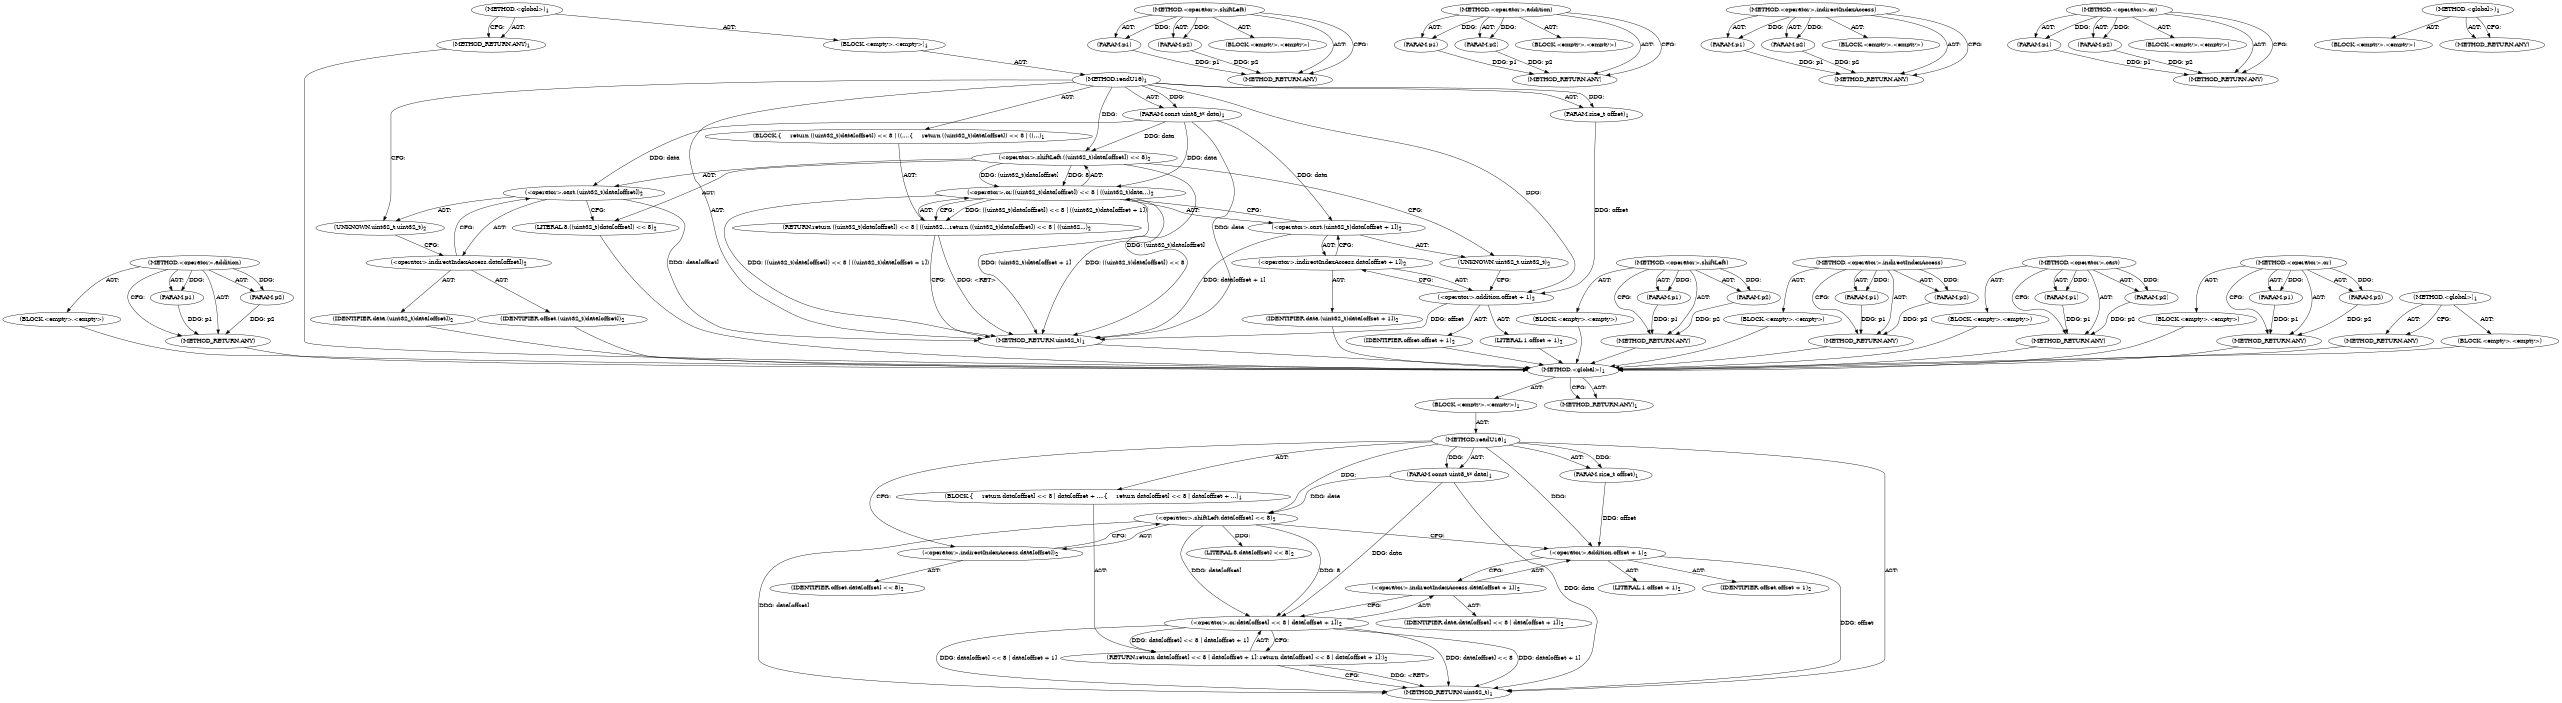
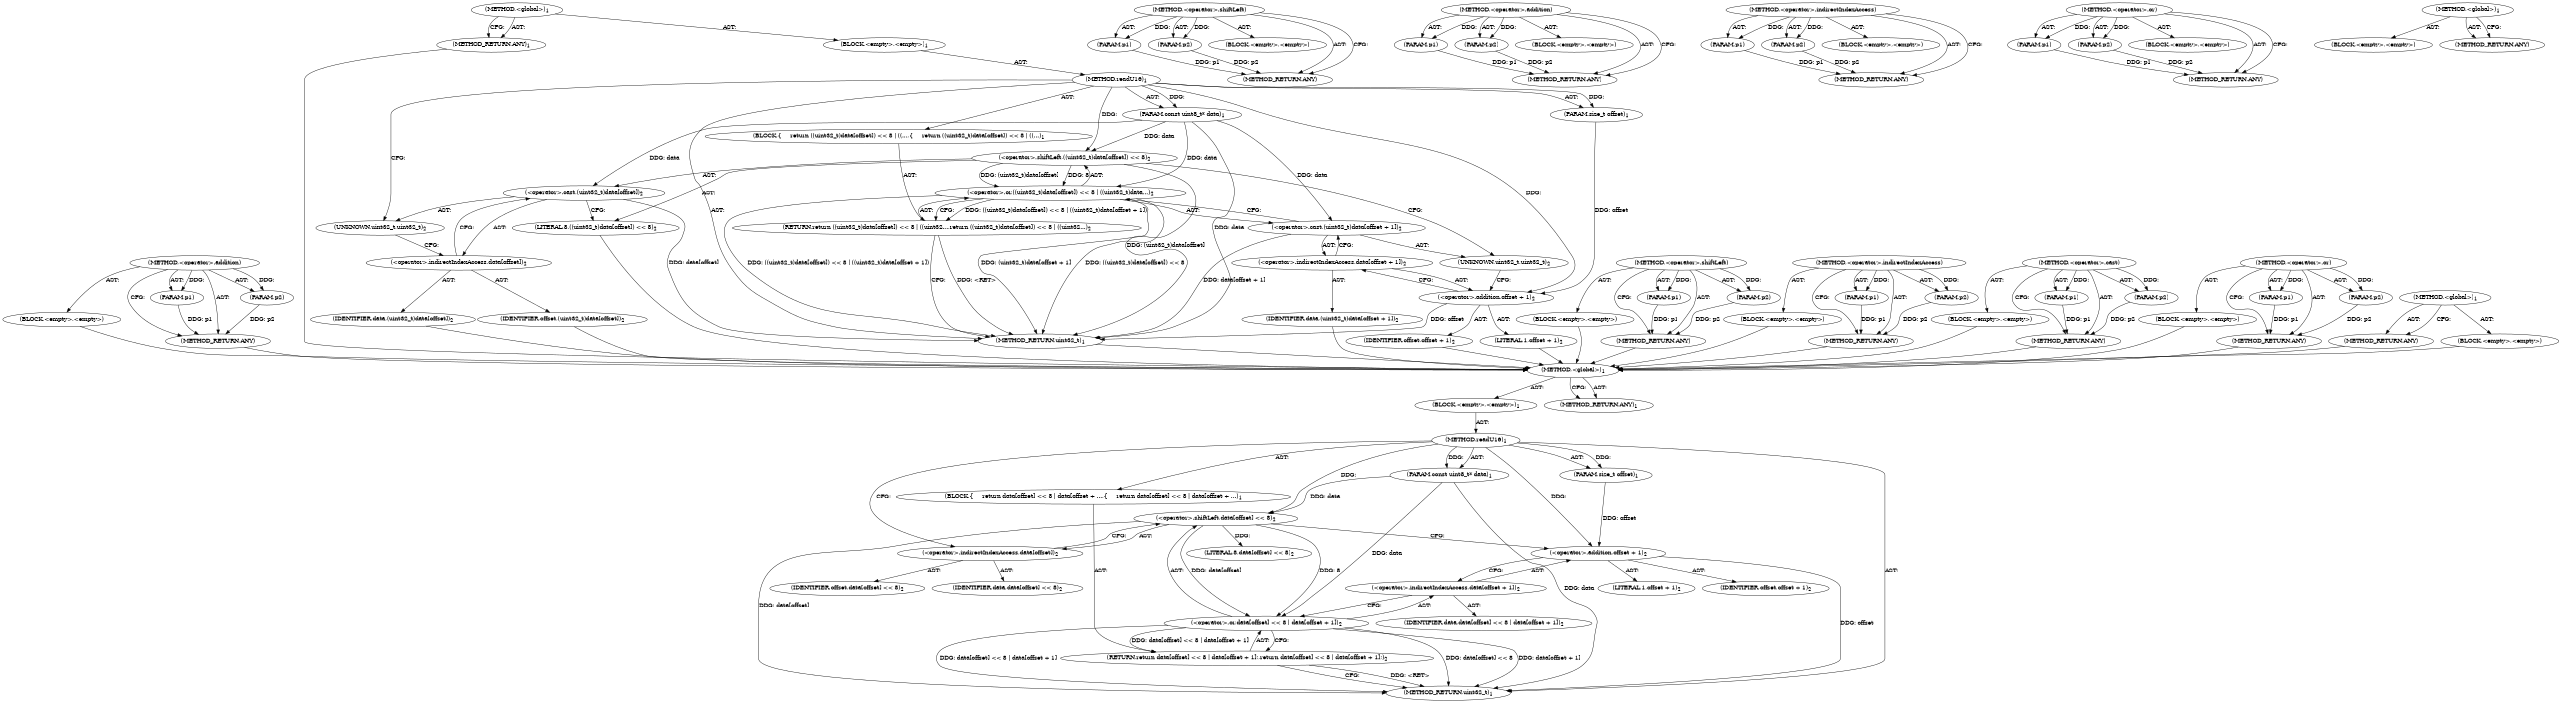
edge "(<operator>.or,data[offset] << 8 | data[offset + 1])" -> "(<operator>.shiftLeft,data[offset] << 8)": added, label "AST:"
node "(IDENTIFIER,data,data[offset] << 8)": added
